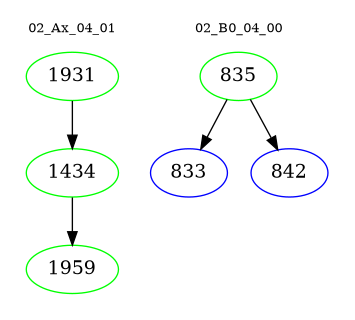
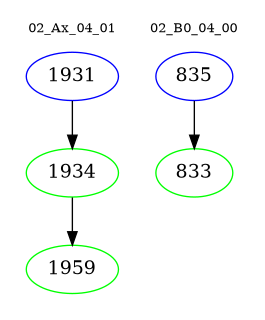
node "1931": color green -> blue
node "835": color green -> blue
node "1434": label "1434" -> "1934"
node "833": color blue -> green
node "842": removed
